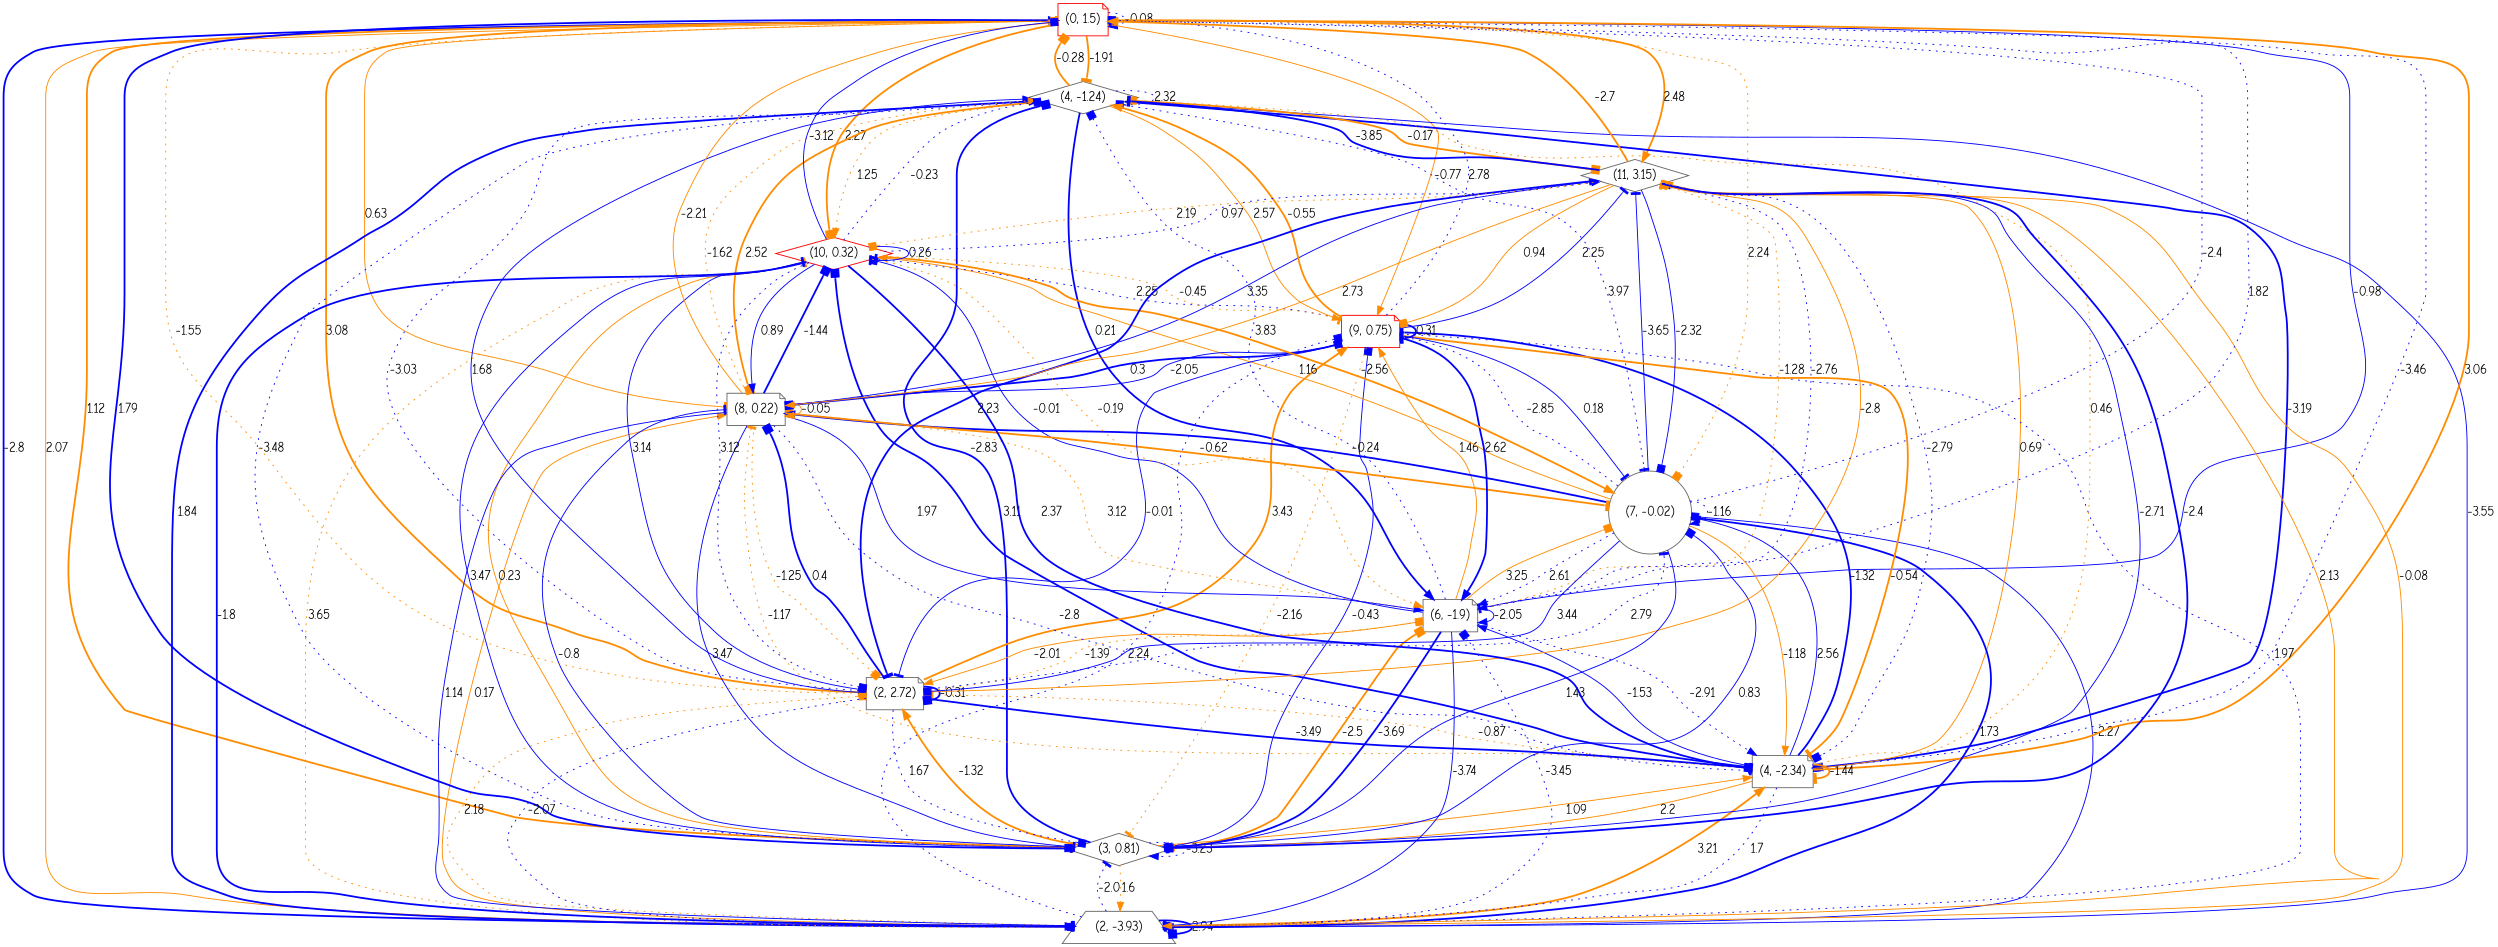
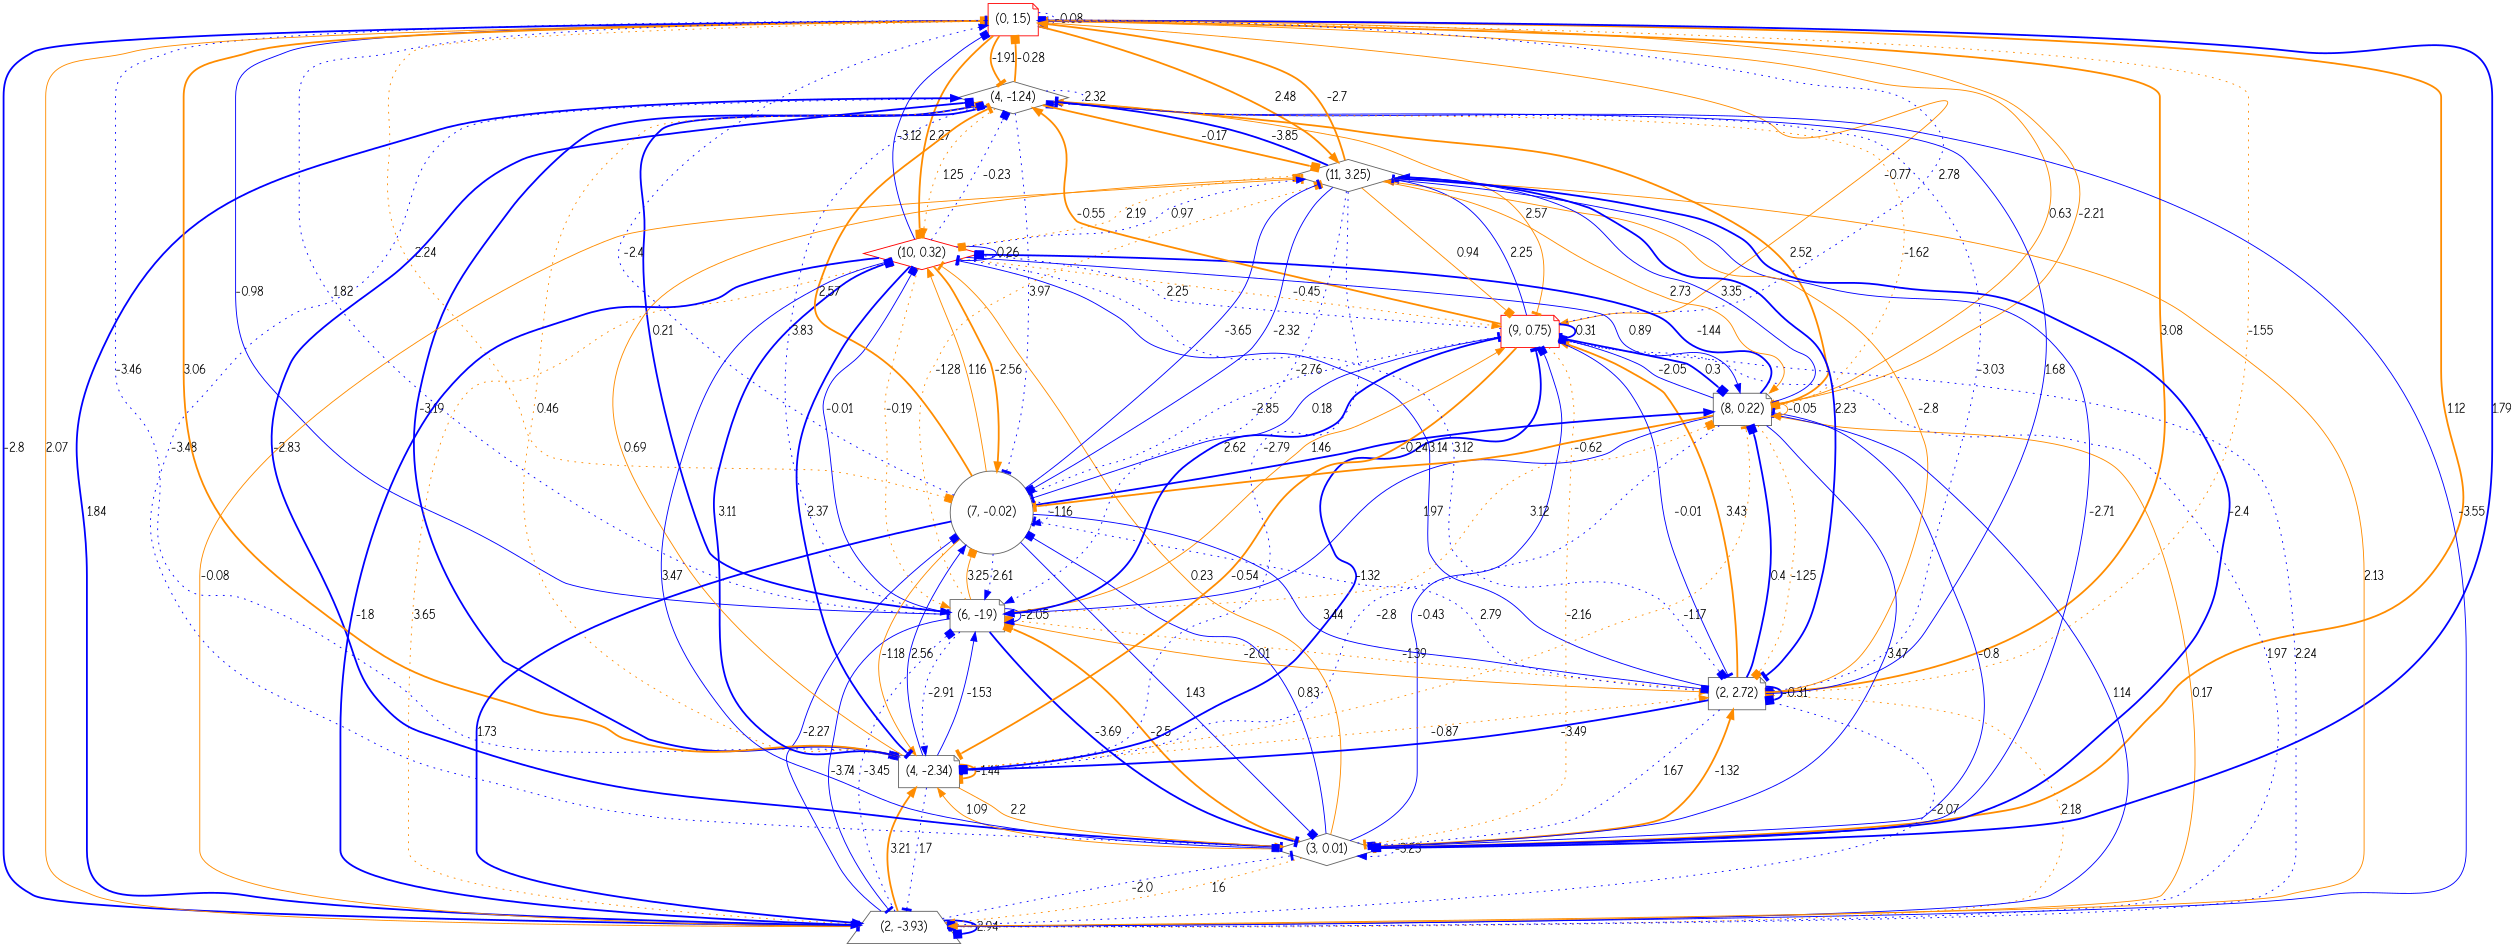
node "(11, 3.15)": label "(11, 3.15)" -> "(11, 3.25)"
edge "(7, -0.02)" -> "(4, -1.24)": added, label "2.57"
node "(3, 0.81)": label "(3, 0.81)" -> "(3, 0.01)"
